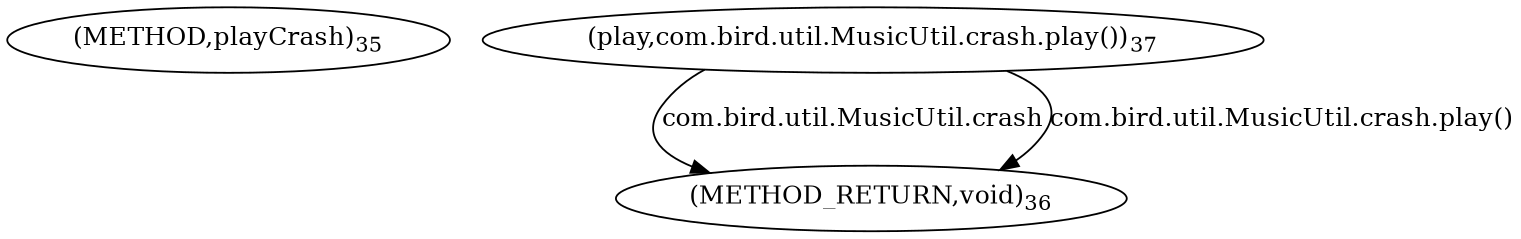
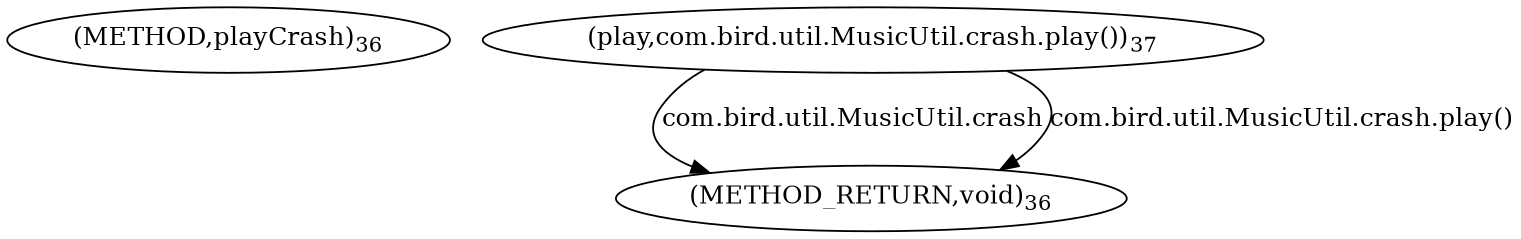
node "(METHOD,playCrash)": text "35" -> "36"
